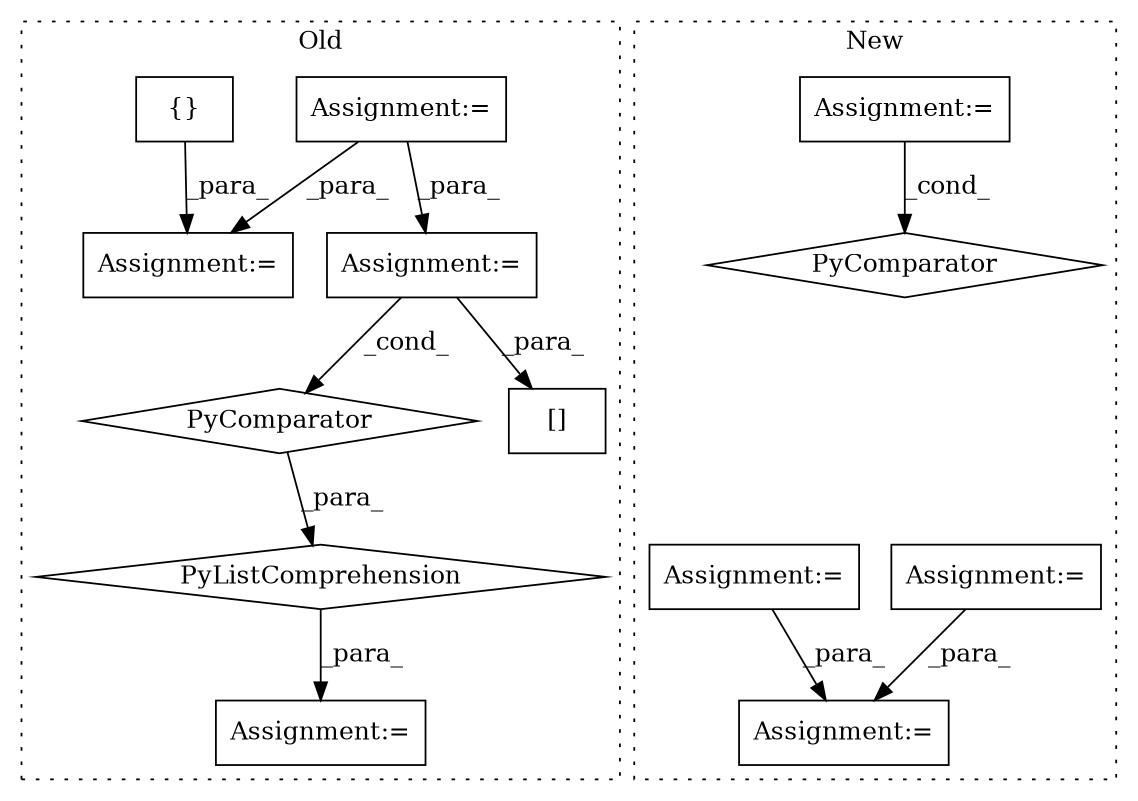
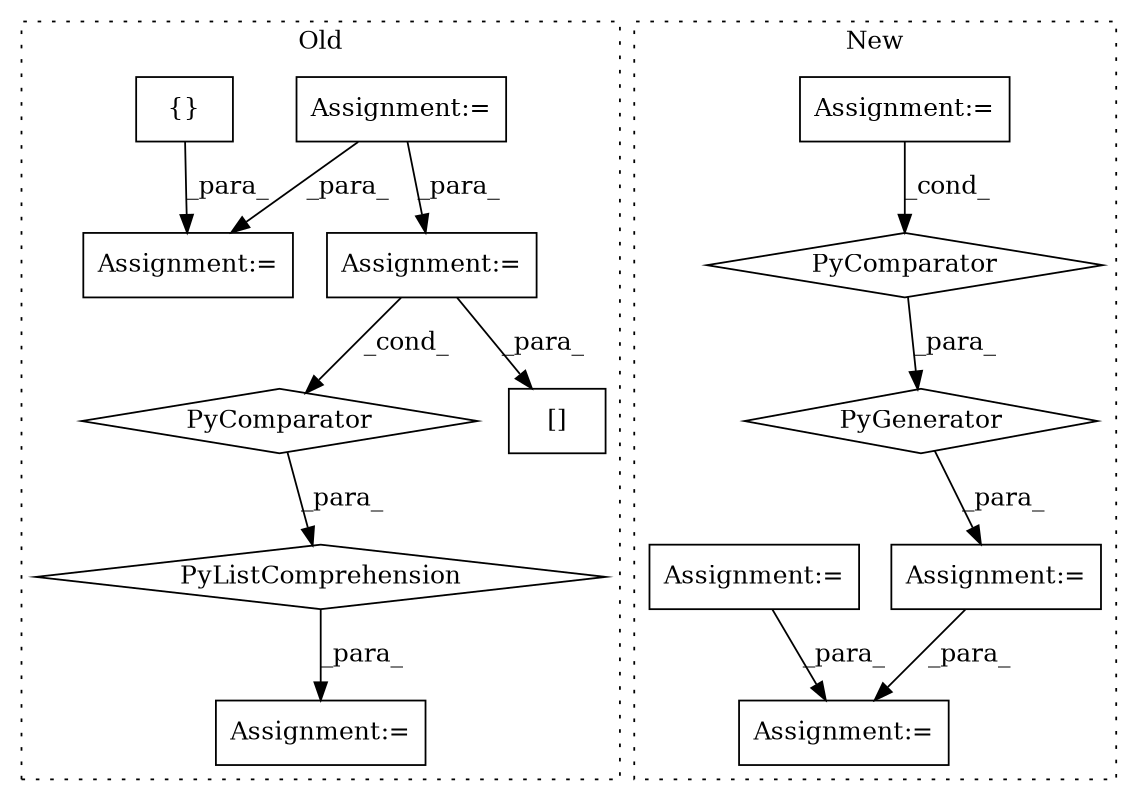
node "PyGenerator": added
